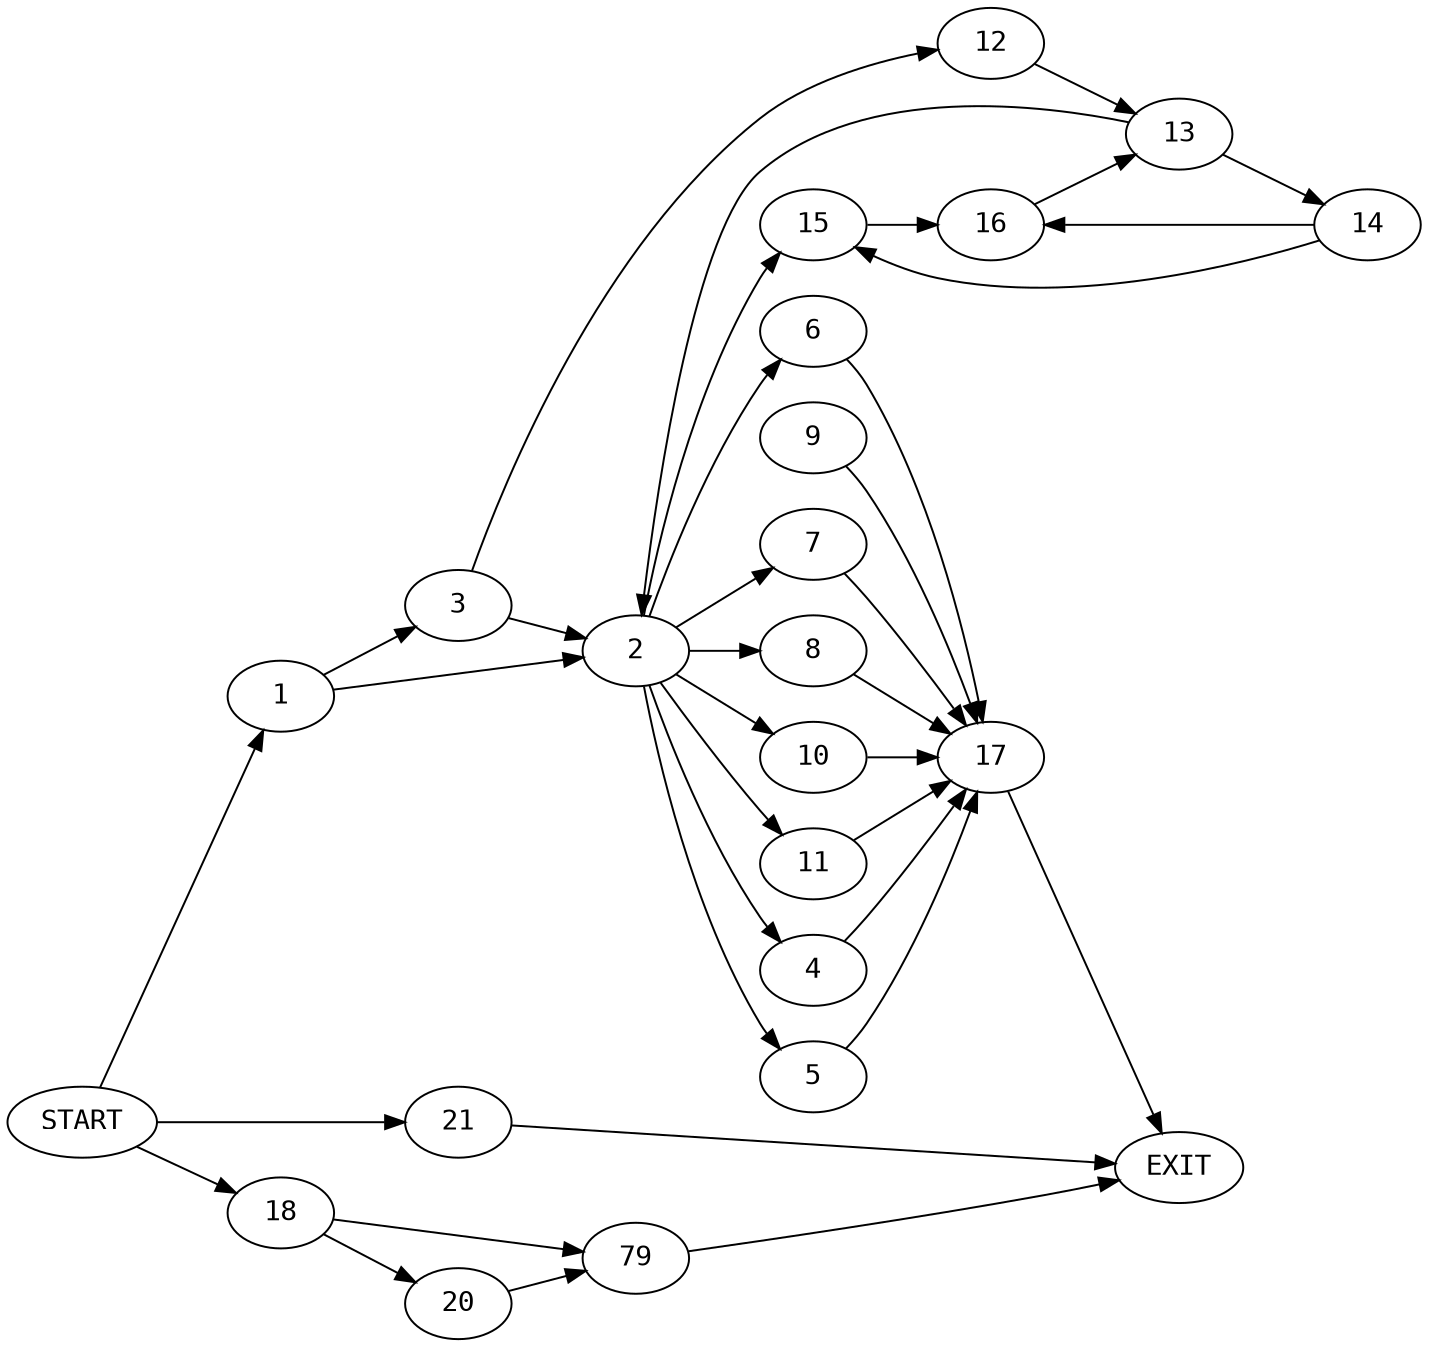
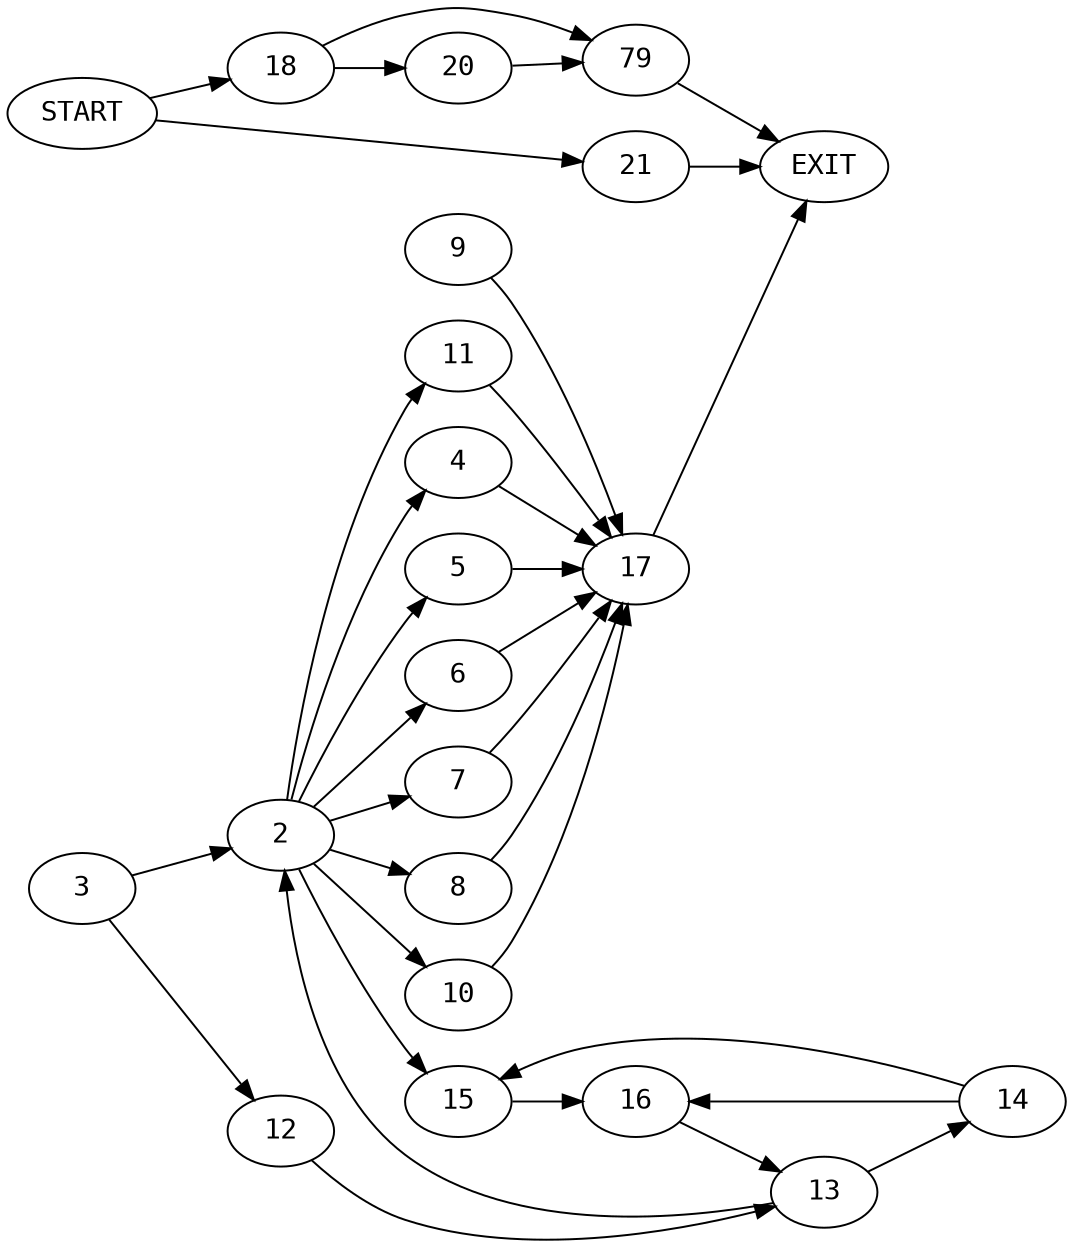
node "1": removed
